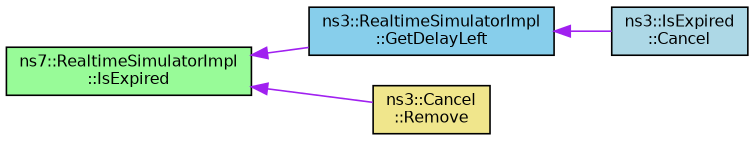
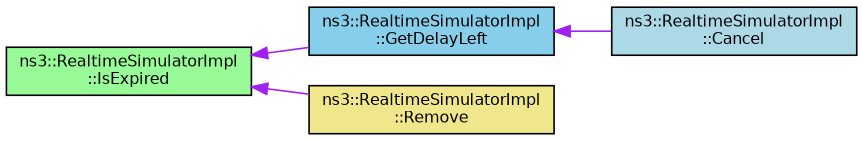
node "ns3::IsExpired ::Cancel": label "ns3::IsExpired ::Cancel" -> "ns3::RealtimeSimulatorImpl ::Cancel"
node "ns7::RealtimeSimulatorImpl ::IsExpired": label "ns7::RealtimeSimulatorImpl ::IsExpired" -> "ns3::RealtimeSimulatorImpl ::IsExpired"
node "ns3::Cancel ::Remove": label "ns3::Cancel ::Remove" -> "ns3::RealtimeSimulatorImpl ::Remove"
